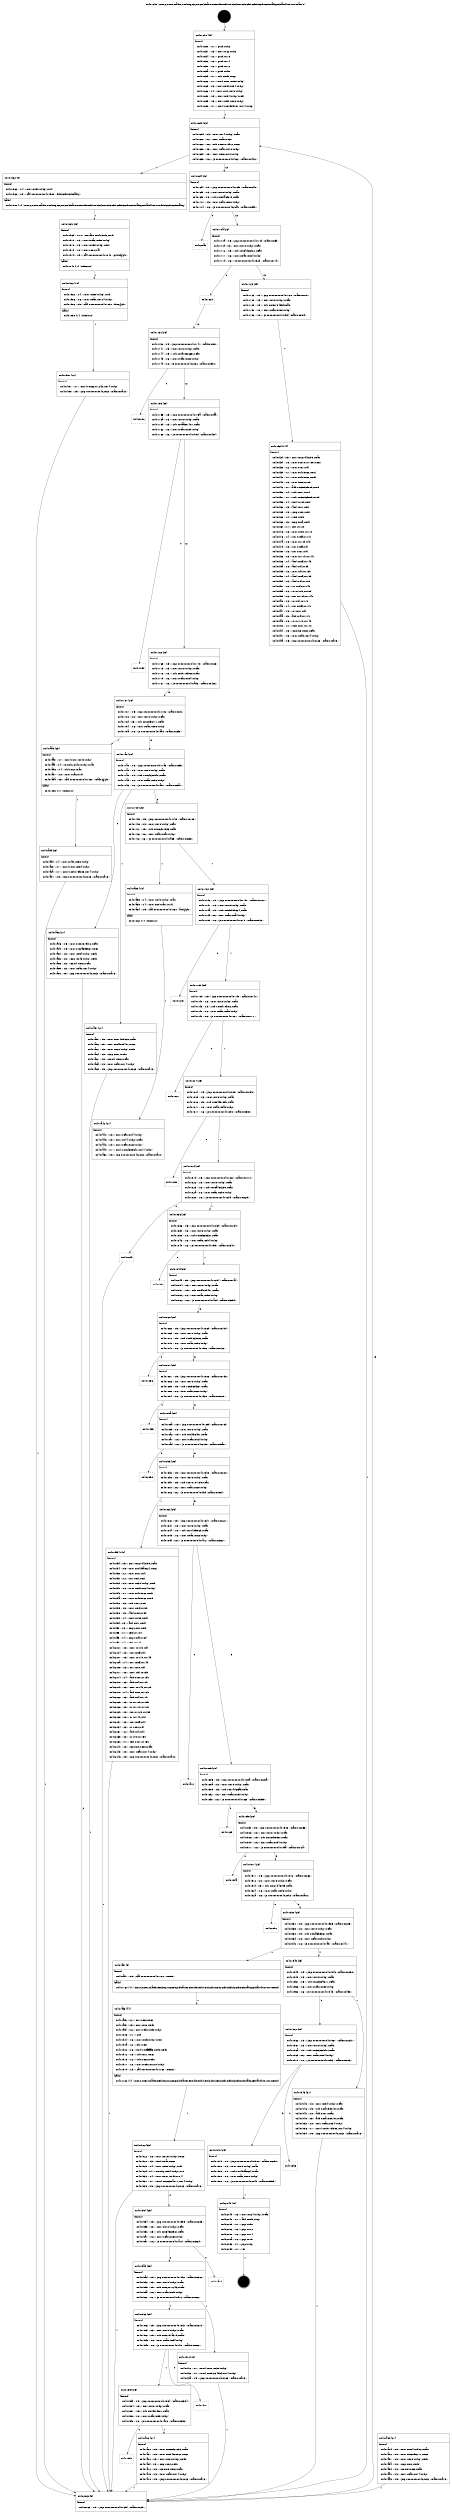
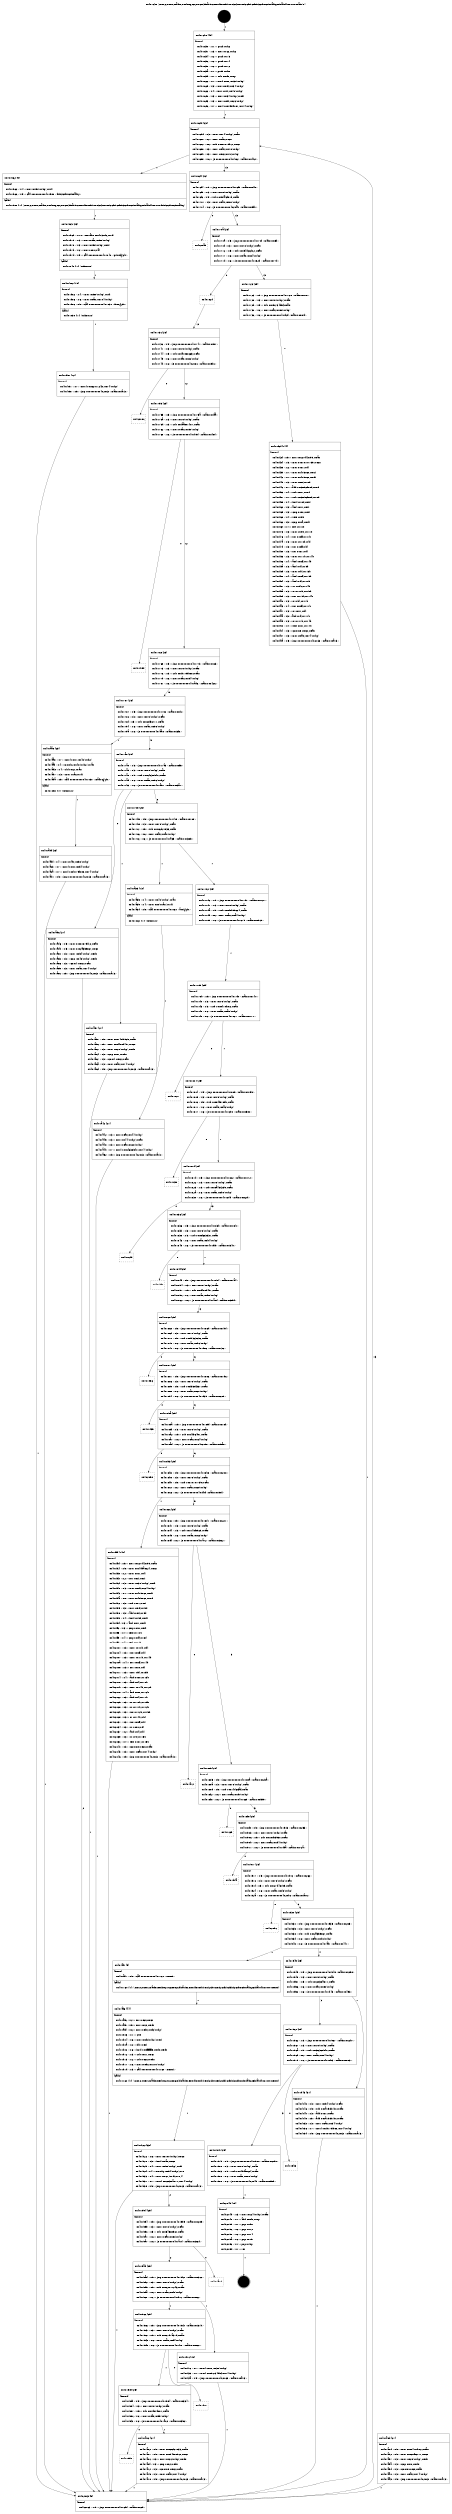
node "0x401c75": removed
edge "0x40181d [25]" -> "0x401836 [25]": label " 7" -> " 13"
edge "0x4018fe [25]" -> "0x401917 [25]": removed, label "5"
edge "0x401cdd" -> "0x4020c3 [5]": now "0x401a42 [21]" -> "0x4020c3 [5]"
